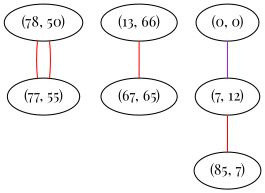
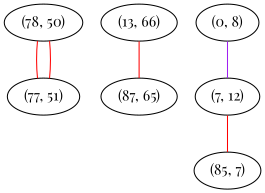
node "(0, 0)": label "(0, 0)" -> "(0, 8)"
node "(77, 55)": label "(77, 55)" -> "(77, 51)"
node "(67, 65)": label "(67, 65)" -> "(87, 65)"
